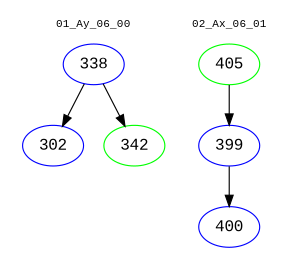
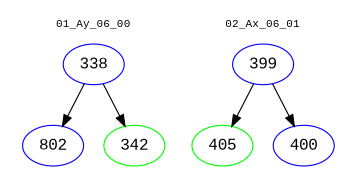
edge "405" -> "399": reversed
node "302": label "302" -> "802"
